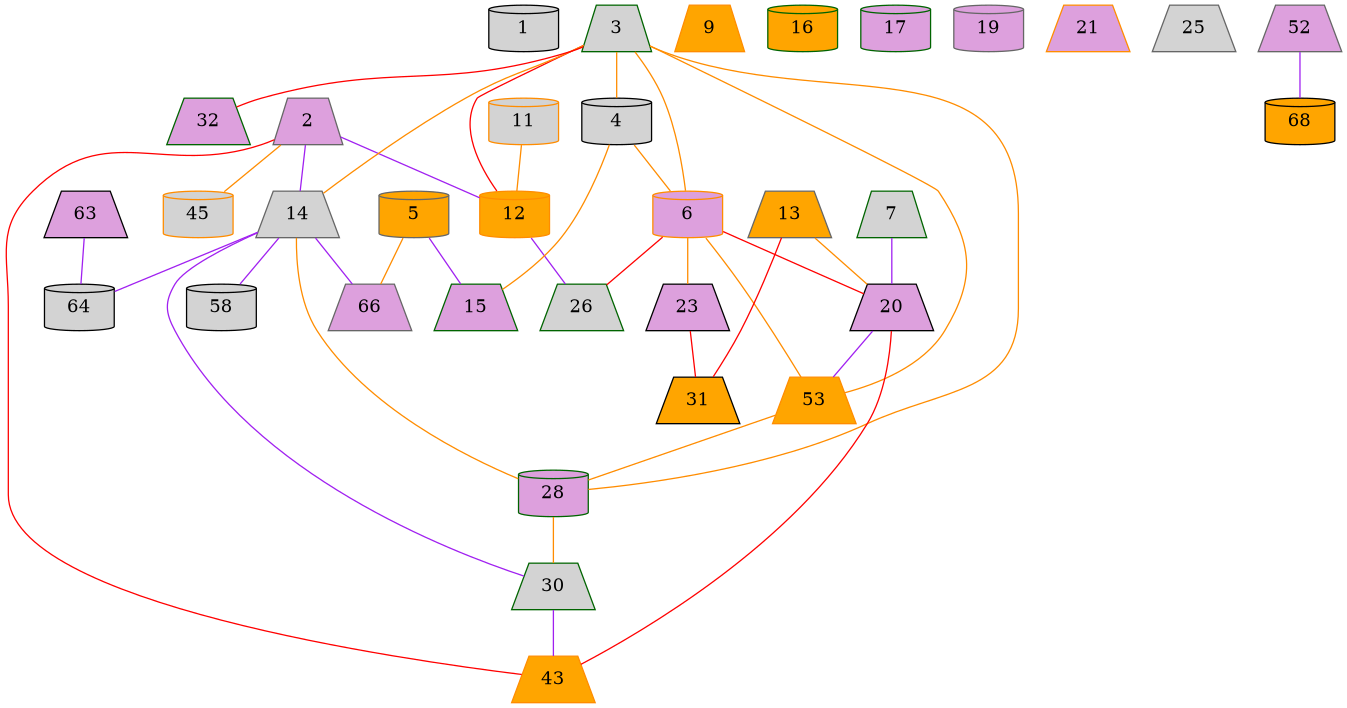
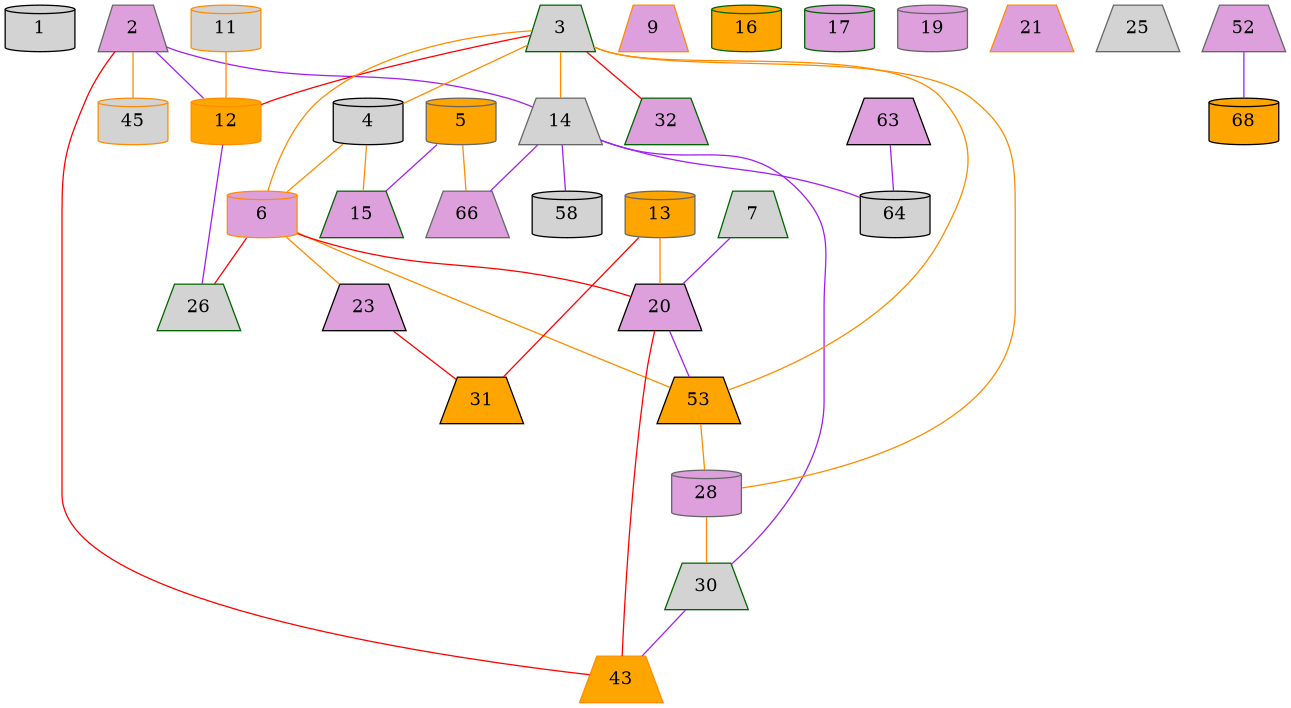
node "9": fillcolor orange -> plum
node "13": shape trapezium -> cylinder
edge "14" -- "28": removed
node "53": color darkorange -> black
node "28": color darkgreen -> gray40
